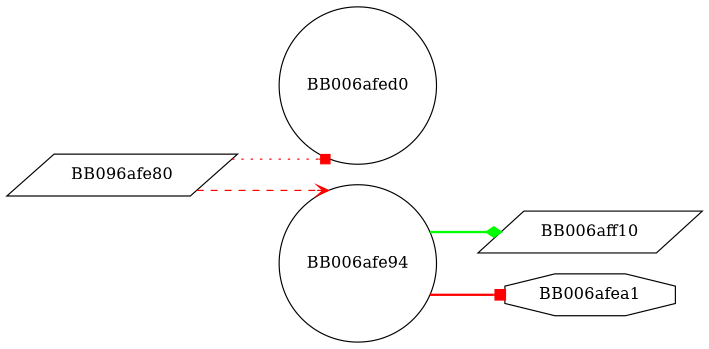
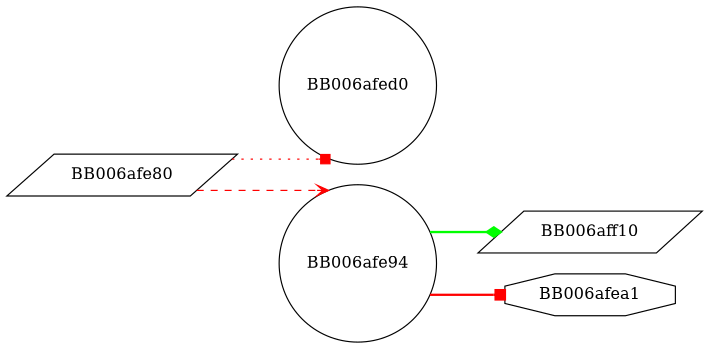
node "BB096afe80": label "BB096afe80" -> "BB006afe80"
